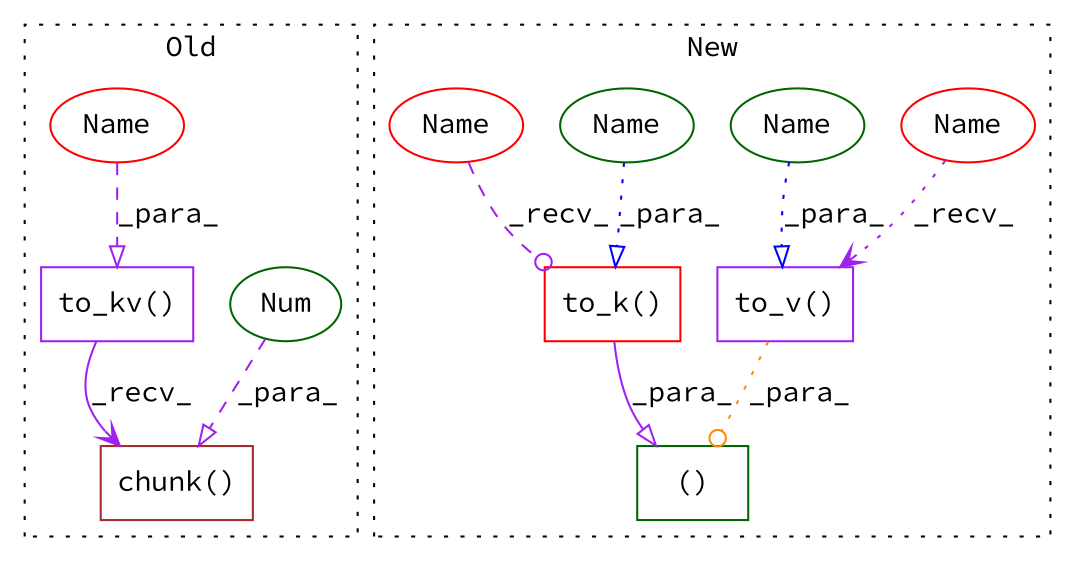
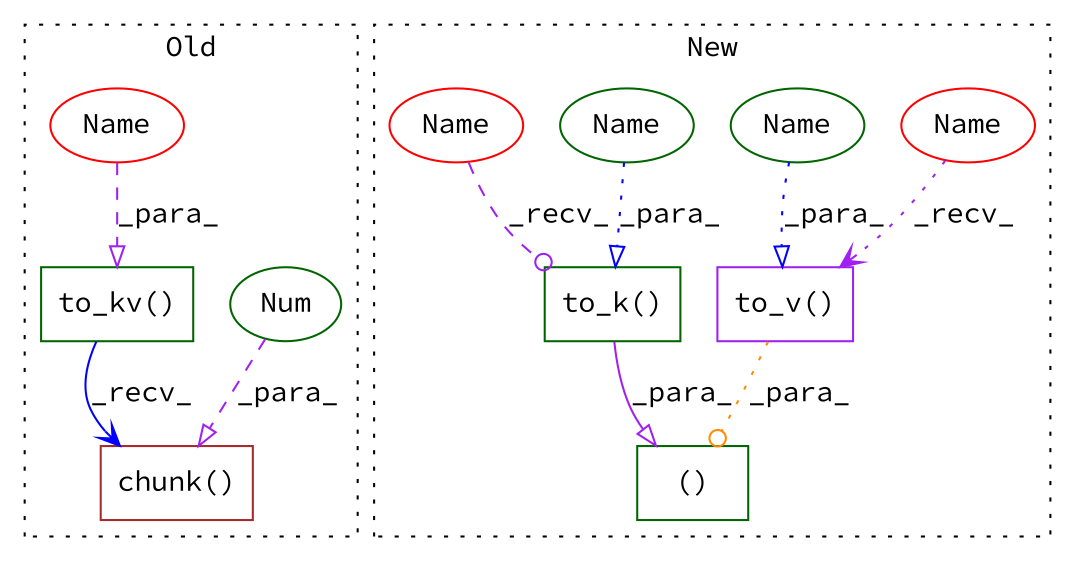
node "to_kv()": color purple -> darkgreen
node "to_k()": color red -> darkgreen
edge "to_kv()" -> "chunk()": color purple -> blue
